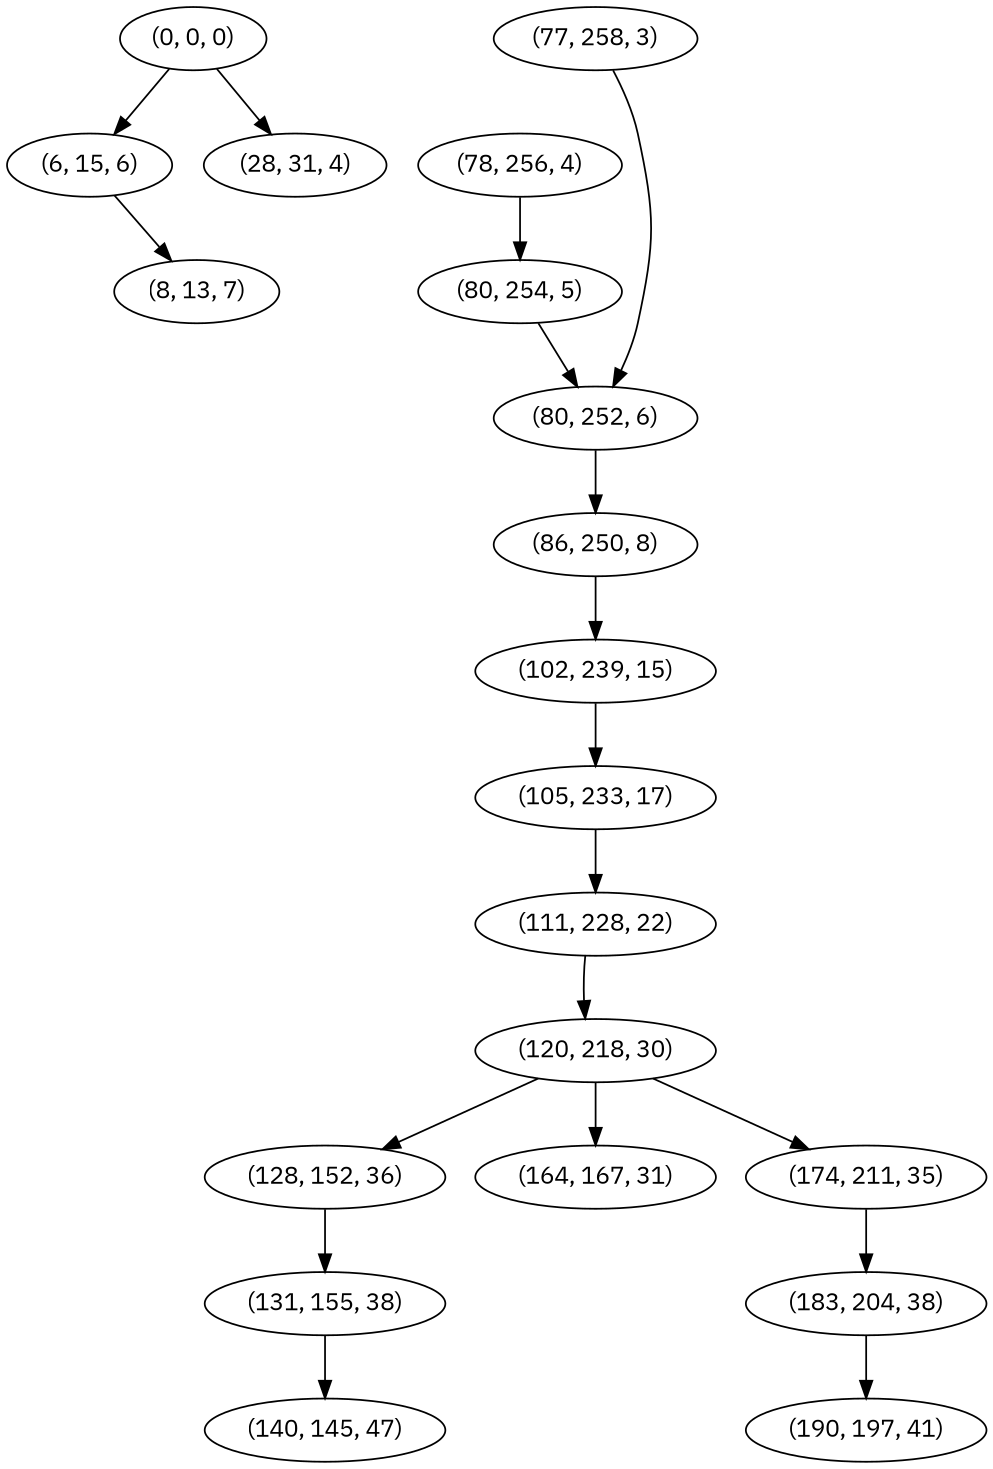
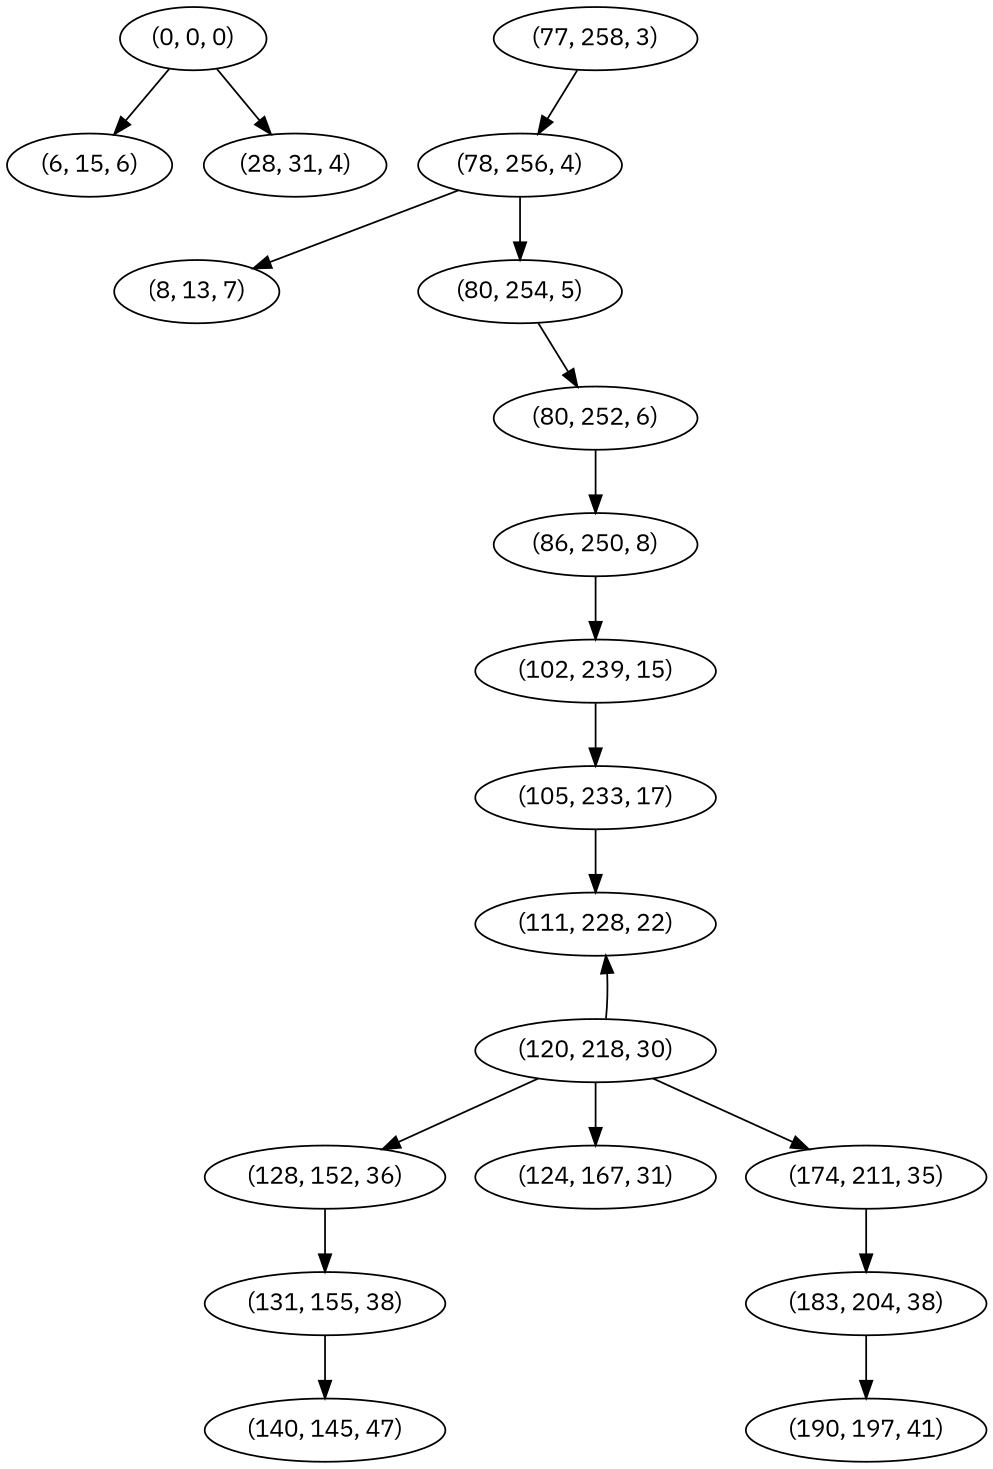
edge "(77, 258, 3)" -> "(80, 252, 6)": now "(77, 258, 3)" -> "(78, 256, 4)"
edge "(6, 15, 6)" -> "(8, 13, 7)": now "(78, 256, 4)" -> "(8, 13, 7)"
edge "(111, 228, 22)" -> "(120, 218, 30)": reversed
node "(164, 167, 31)": label "(164, 167, 31)" -> "(124, 167, 31)"
